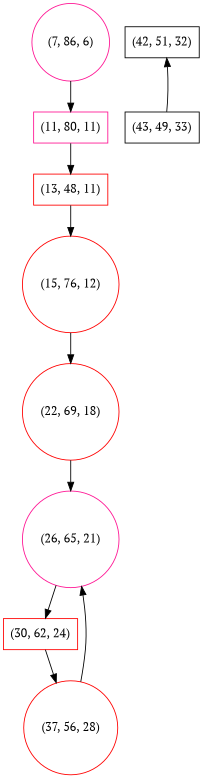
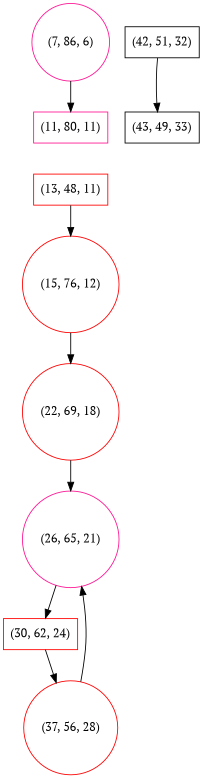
edge "(43, 49, 33)" -> "(42, 51, 32)": reversed
edge "(11, 80, 11)" -> "(13, 48, 11)": removed
